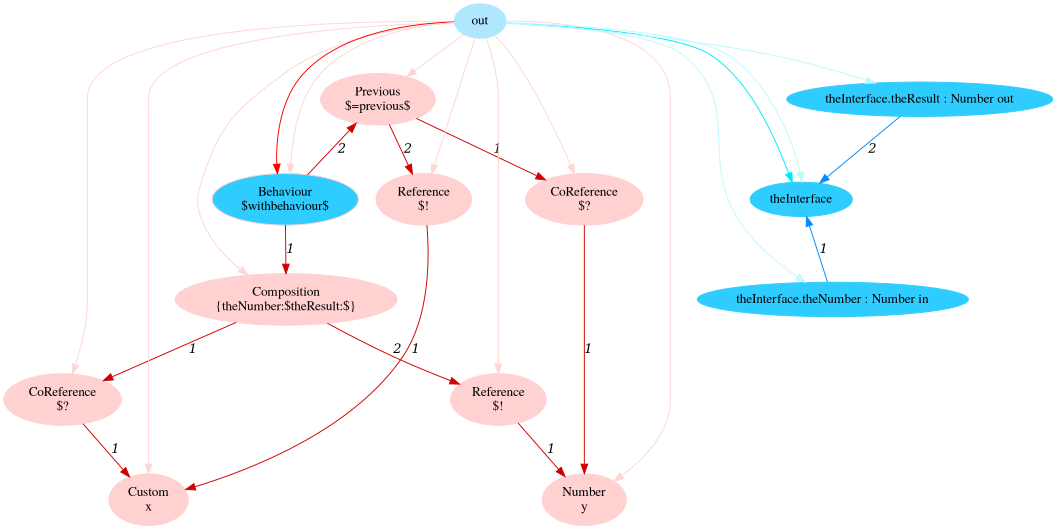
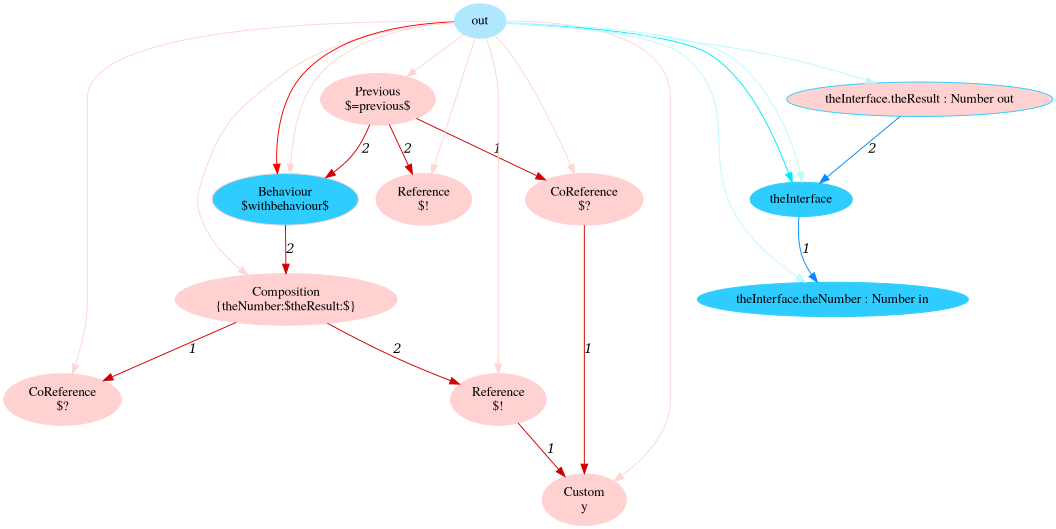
node "theInterface.theResult : Number out": fillcolor #2fcdff -> #ffd1d1
edge "Behaviour $withbehaviour$" -> "Previous $=previous$": reversed
edge "Behaviour $withbehaviour$" -> "Composition {theNumber:$theResult:$}": label "1" -> "2"
edge "theInterface.theNumber : Number in" -> "theInterface": reversed
node "Custom x": removed
node "Number y": label "Number y" -> "Custom y"
